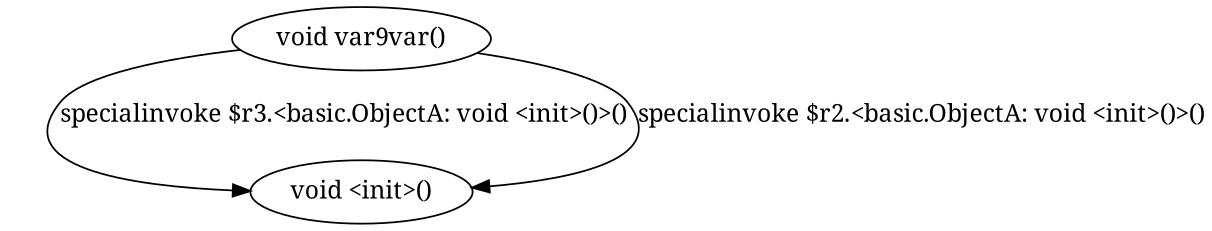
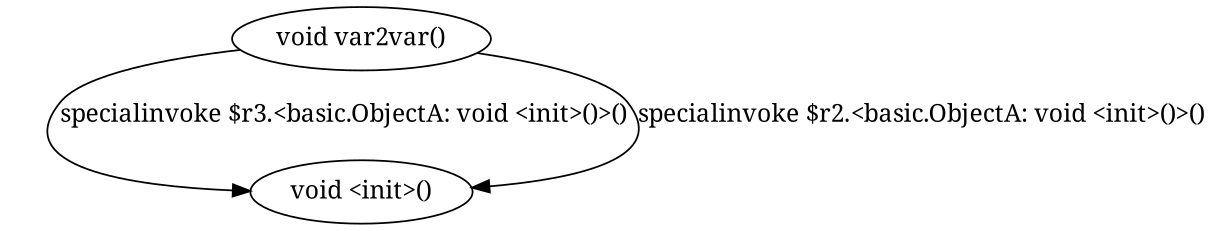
node "void var9var()": label "void var9var()" -> "void var2var()"
